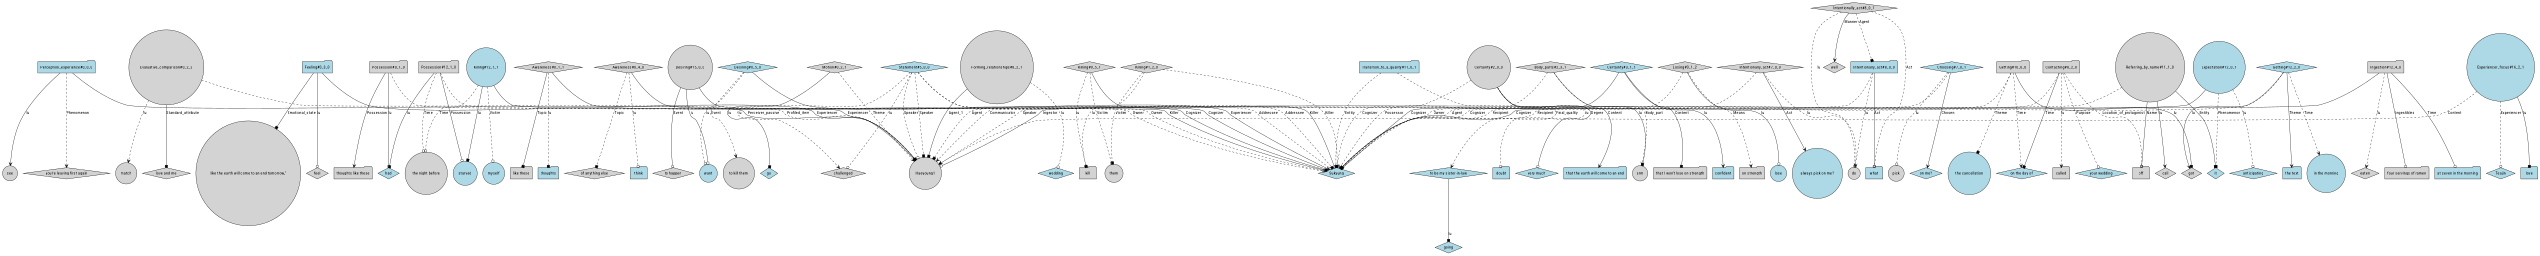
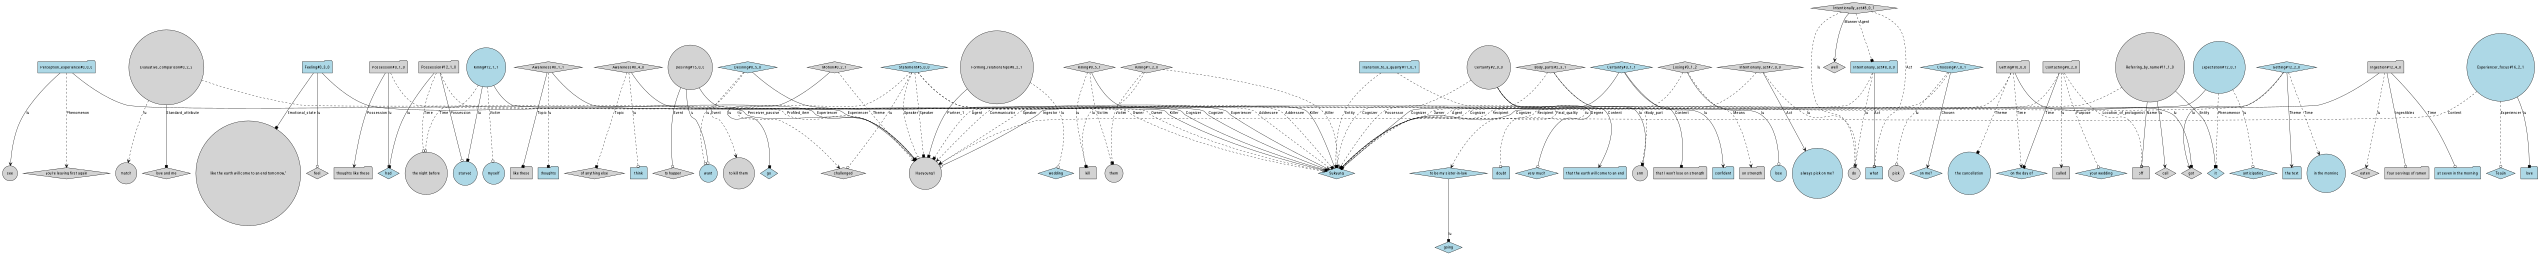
edge "Forming_relationships#8_2_1" -> "Haeyoung1": label "Agent_1" -> "Partner_1"
